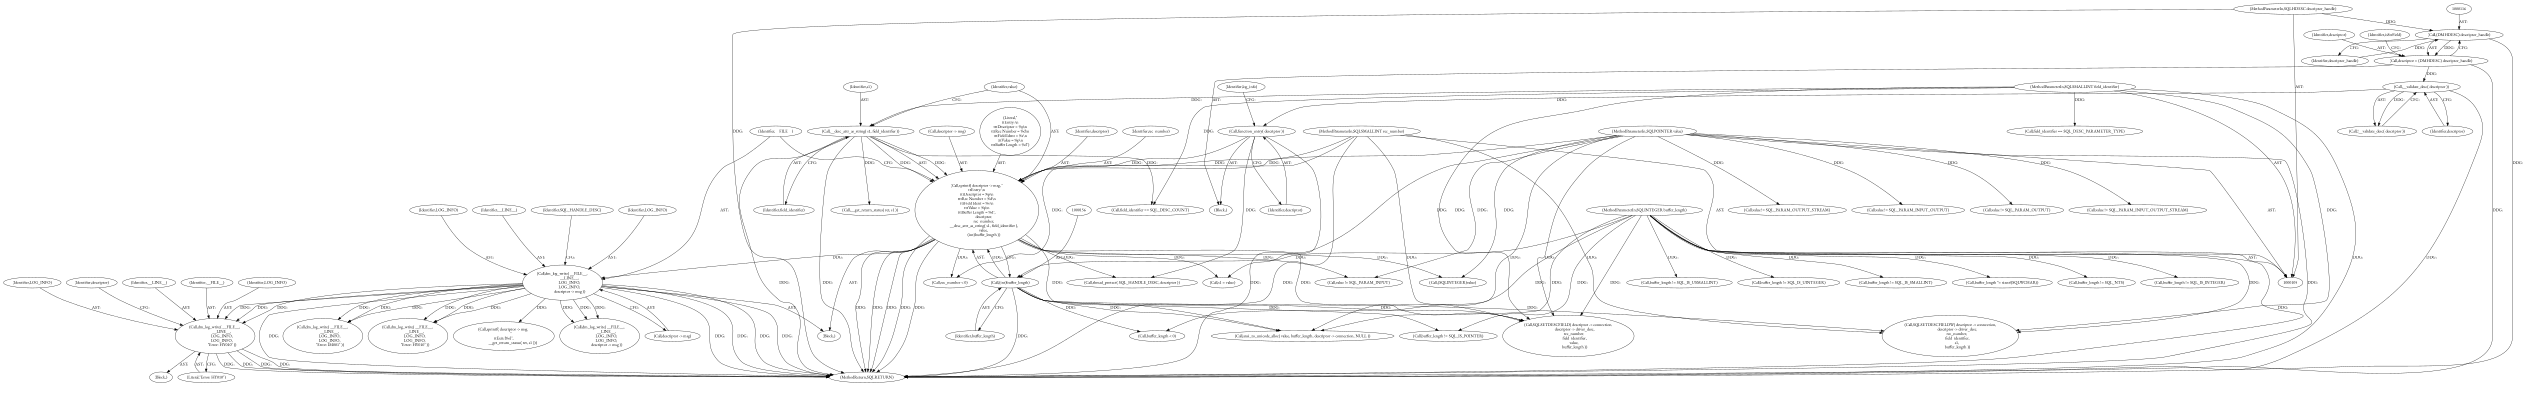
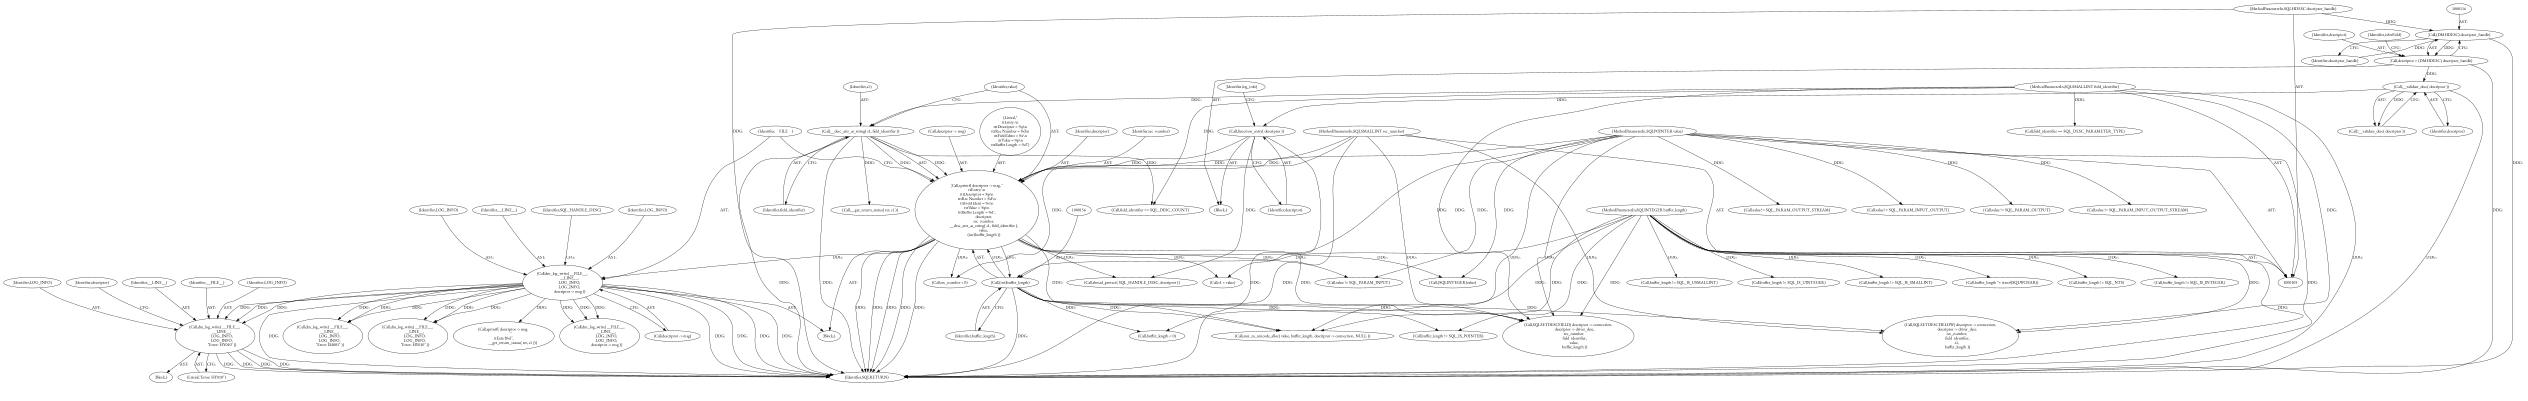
node "(MethodReturn,SQLRETURN)": label "(MethodReturn,SQLRETURN)" -> "(Identifier,SQLRETURN)"
